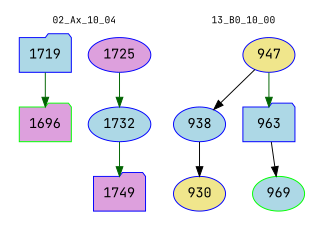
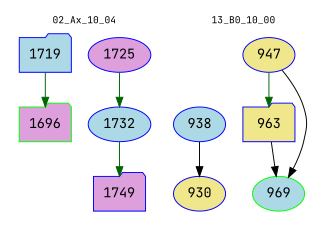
edge "947" -> "938": now "947" -> "969"
node "963": fillcolor lightblue -> khaki
